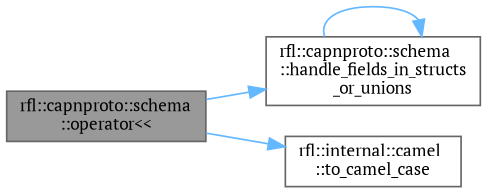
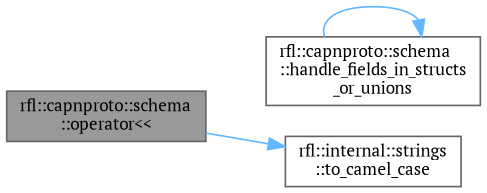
edge "rfl::capnproto::schema ::operator<<" -> "rfl::capnproto::schema ::handle_fields_in_structs _or_unions": removed
node "rfl::internal::camel ::to_camel_case": label "rfl::internal::camel ::to_camel_case" -> "rfl::internal::strings ::to_camel_case"
